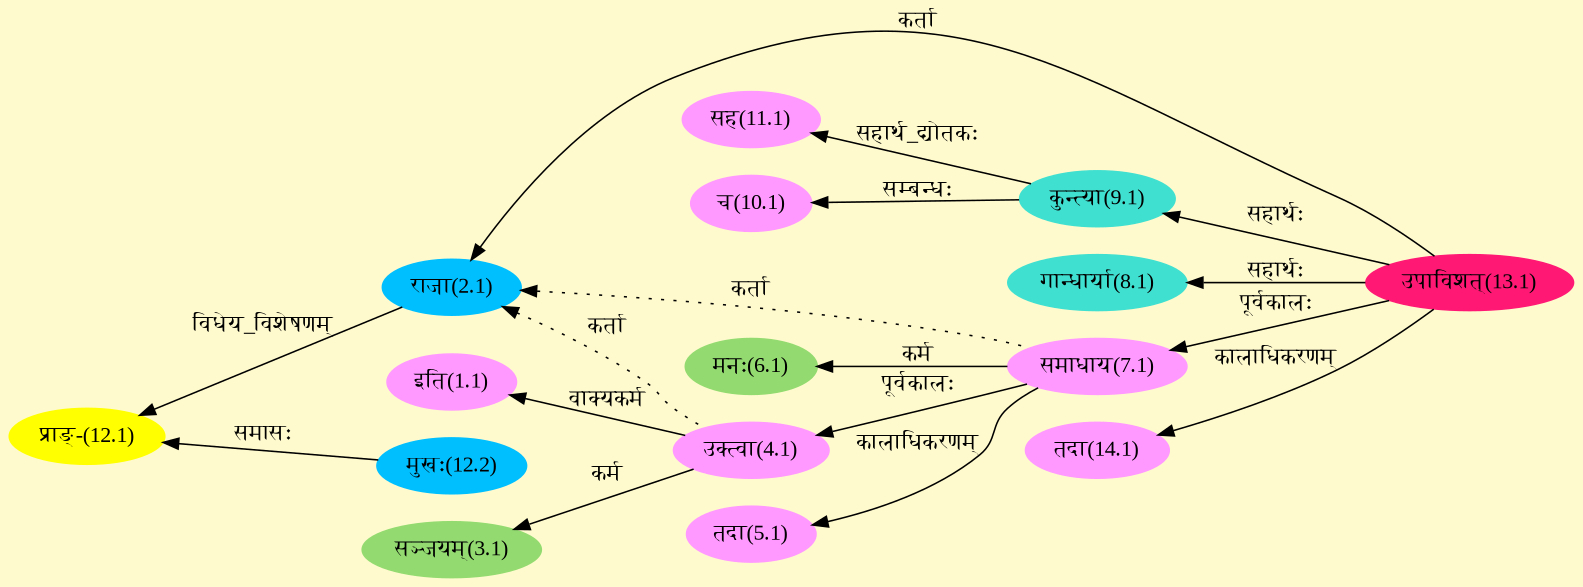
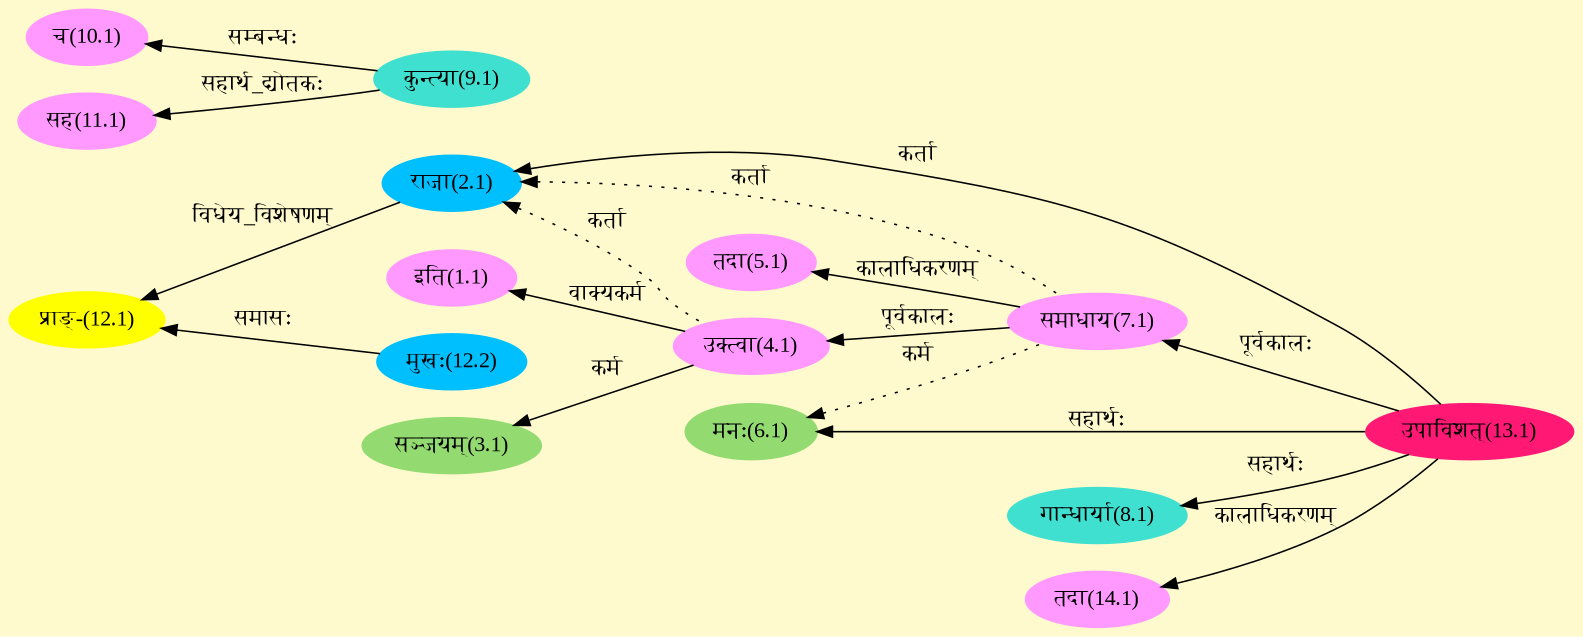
edge "उपाविशत्(13.1)" -> "कुन्त्या(9.1)": now "उपाविशत्(13.1)" -> "मनः(6.1)"
edge "समाधाय(7.1)" -> "मनः(6.1)": style solid -> dotted
